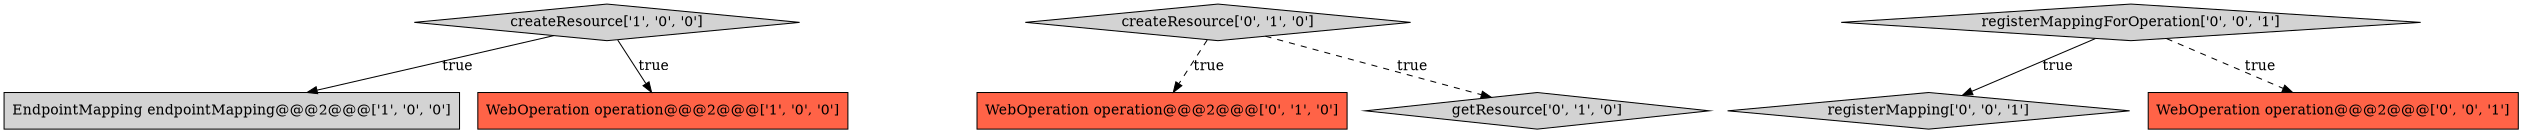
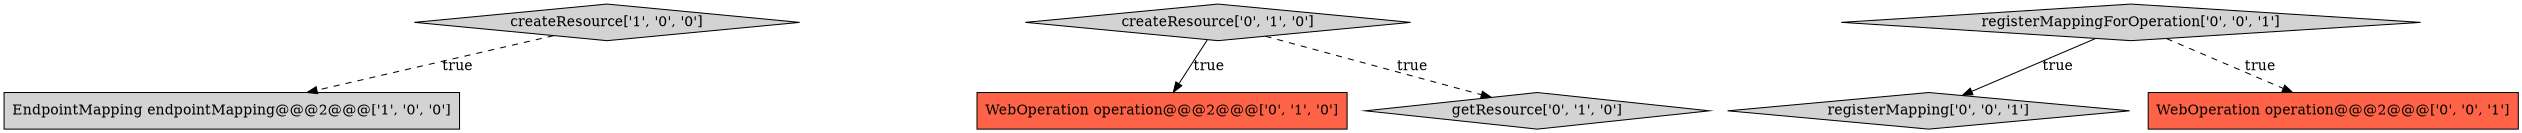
edge "createResource['0', '1', '0']" -> "WebOperation operation@@@2@@@['0', '1', '0']": style dashed -> solid
edge "createResource['1', '0', '0']" -> "EndpointMapping endpointMapping@@@2@@@['1', '0', '0']": style solid -> dashed
node "WebOperation operation@@@2@@@['1', '0', '0']": removed
